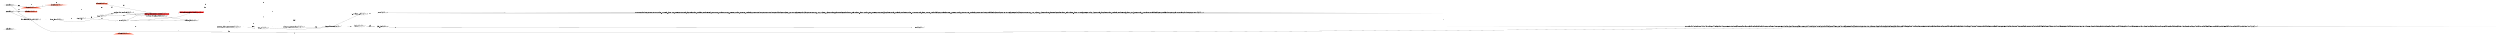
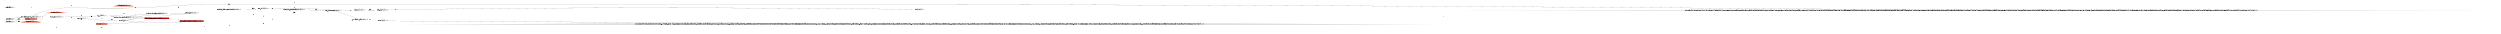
edge "getNormValues['1', '0', '0']" -> "final IndexReader r@@@2@@@['0', '0', '1']": now "getBinaryValues['0', '0', '1']" -> "final IndexReader r@@@2@@@['0', '0', '1']"
